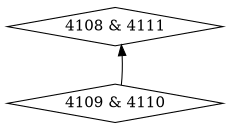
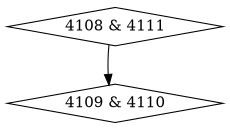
edge "4109 & 4110" -> "4108 & 4111": reversed
